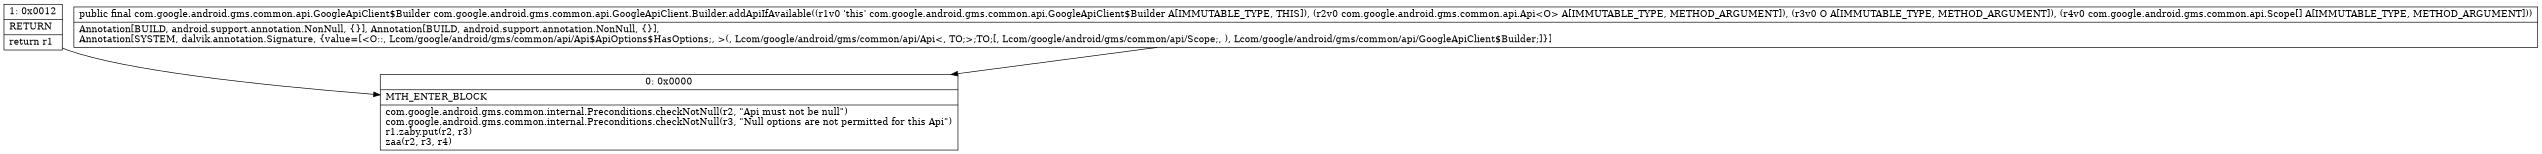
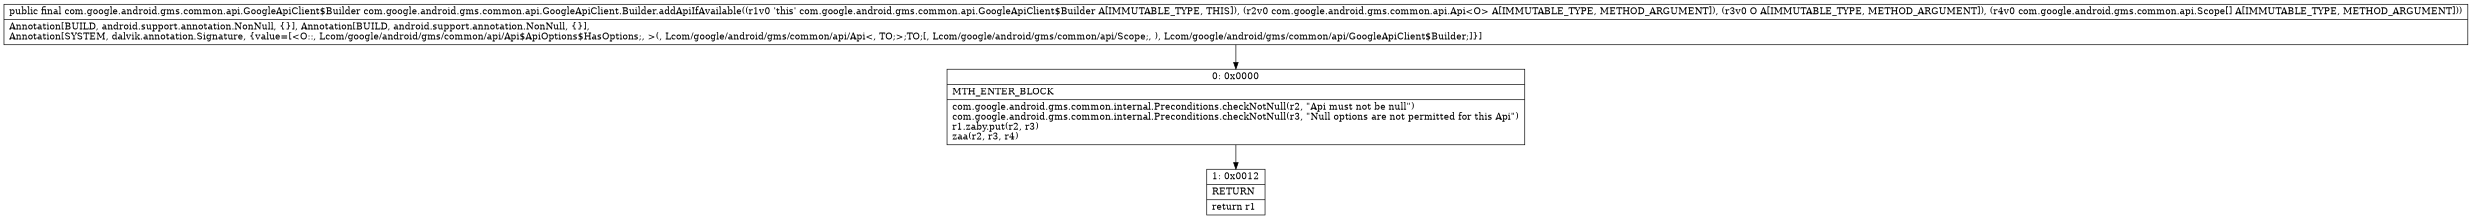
edge "1: 0x0012" -> "0: 0x0000": reversed
